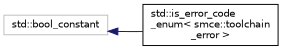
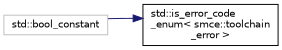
edge "std::is_error_code _enum< smce::toolchain _error >" -> "std::bool_constant": reversed
